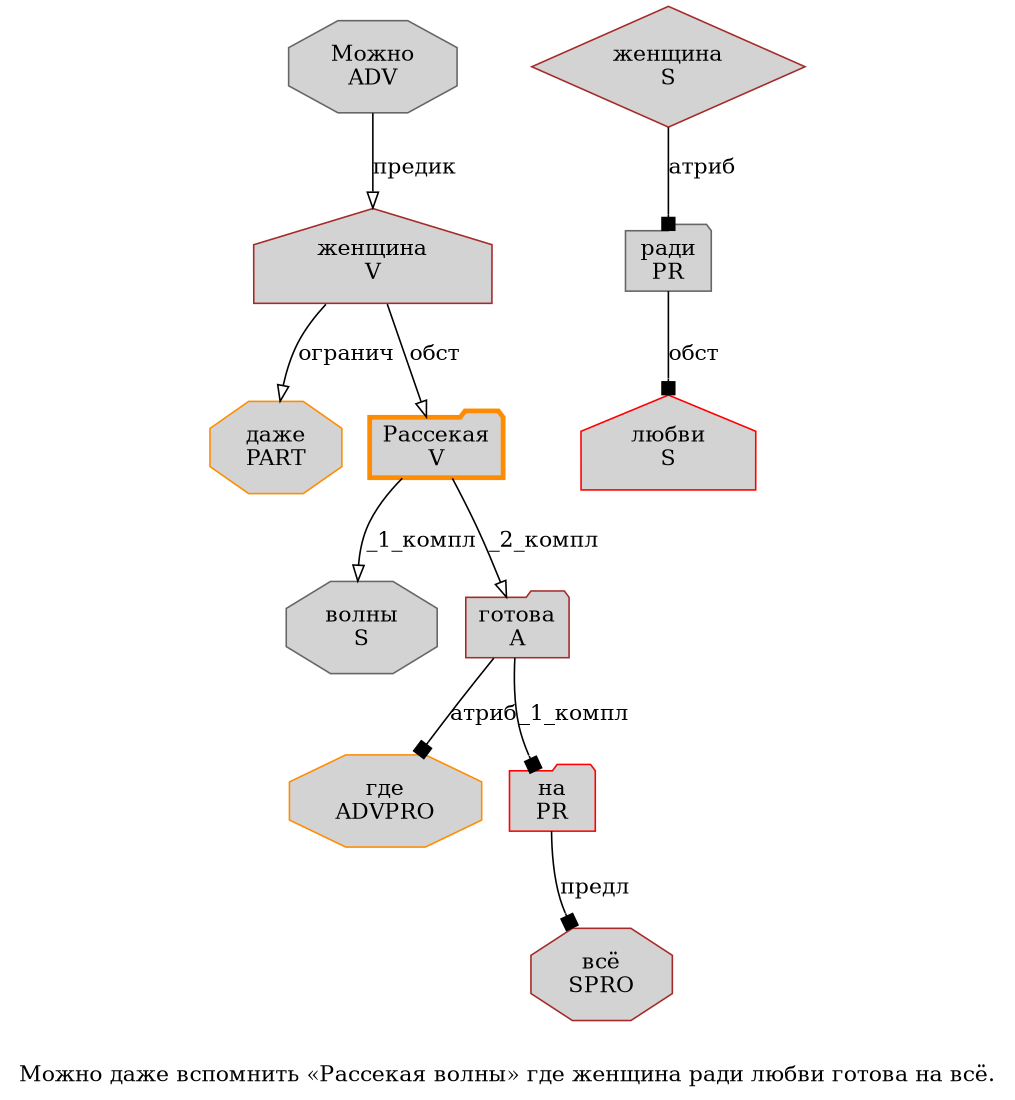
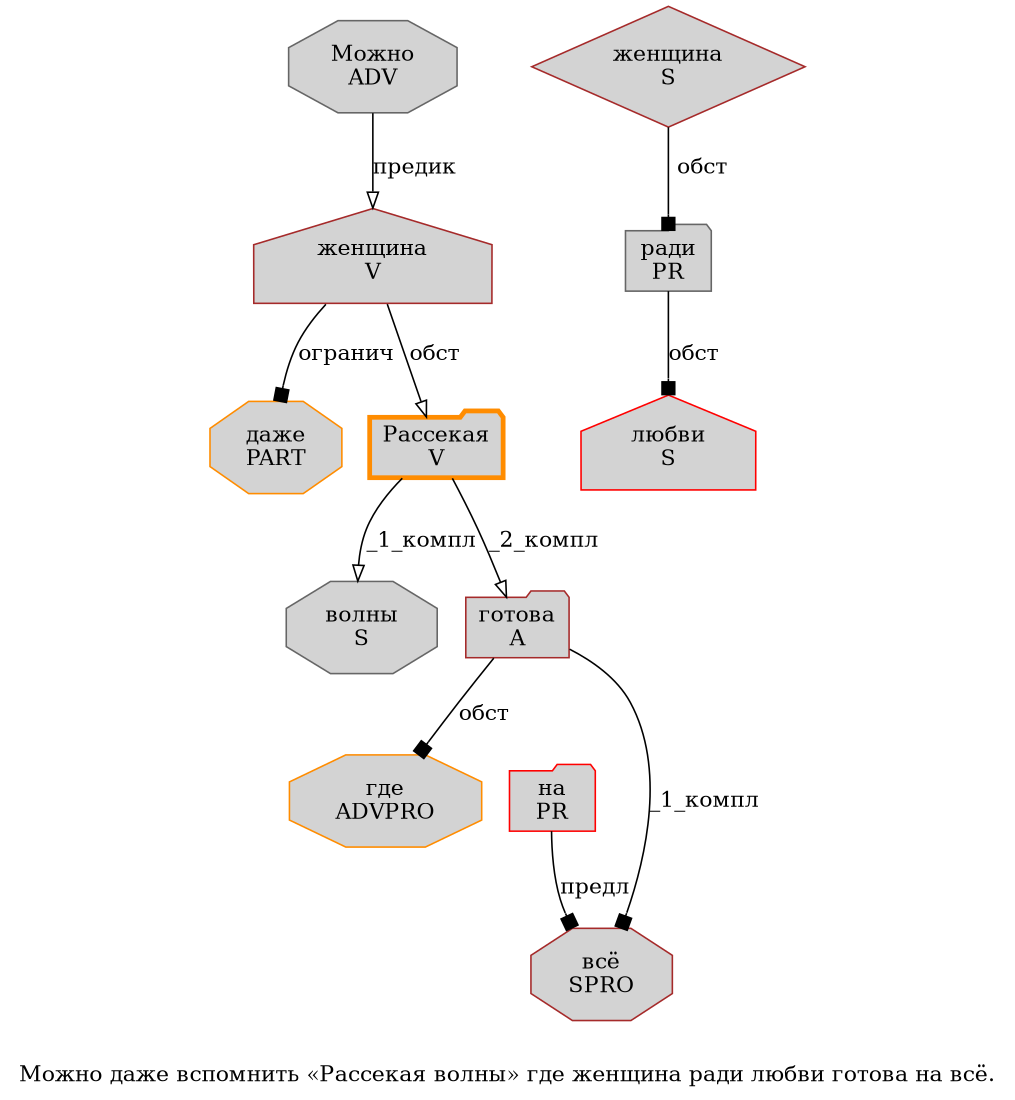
edge "женщина S" -> "ради PR": label "атриб" -> "обст"
edge "женщина V" -> "даже PART": arrowhead onormal -> box
edge "готова A" -> "на PR": now "готова A" -> "всё SPRO"
edge "готова A" -> "где ADVPRO": label "атриб" -> "обст"
